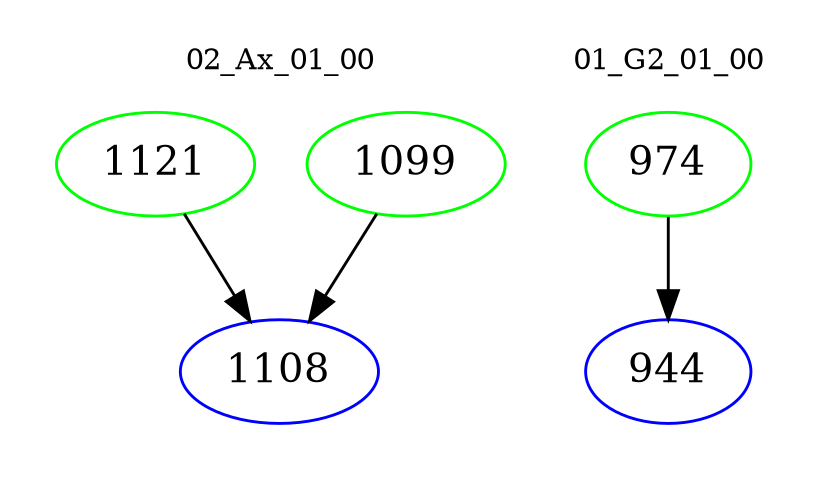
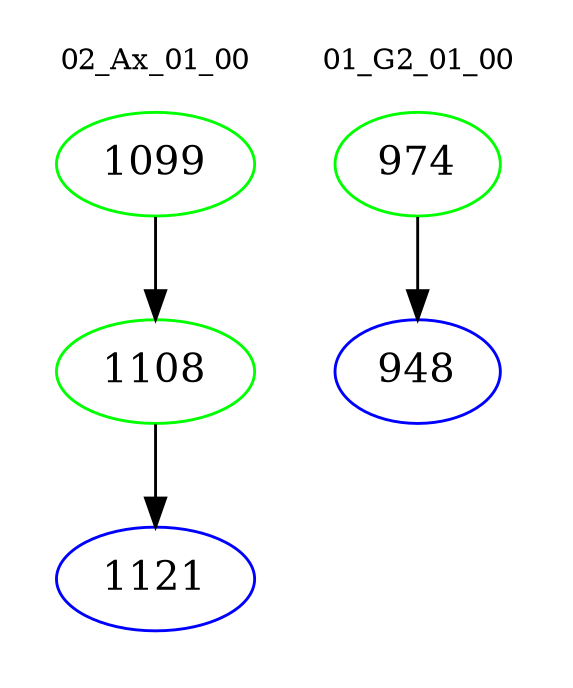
node "1121": color green -> blue
edge "1121" -> "1108": reversed
node "1108": color blue -> green
node "944": label "944" -> "948"
